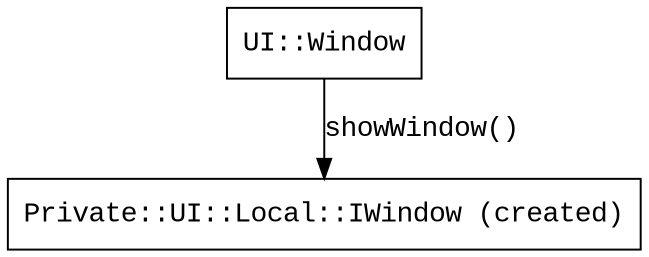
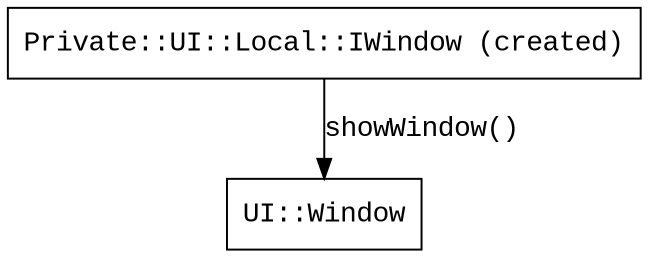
edge "UI::Window" -> "Private::UI::Local::IWindow (created)": reversed
